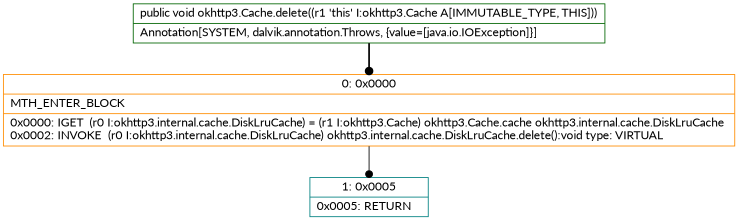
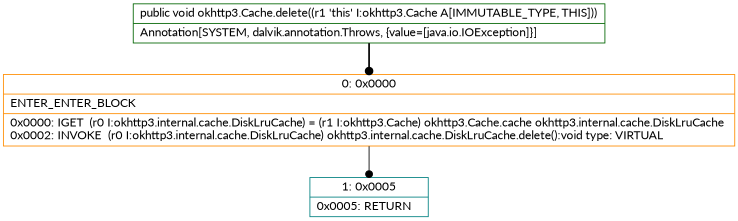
node "0: 0x0000": text "MTH_ENTER_BLOCK" -> "ENTER_ENTER_BLOCK"
